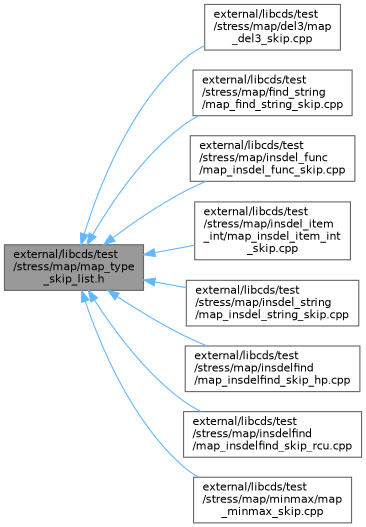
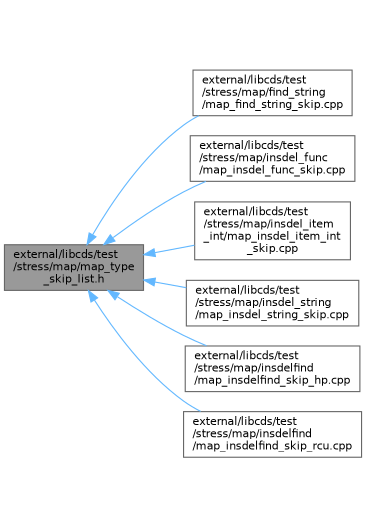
node "external/libcds/test /stress/map/del3/map _del3_skip.cpp": removed
node "external/libcds/test /stress/map/minmax/map _minmax_skip.cpp": removed
